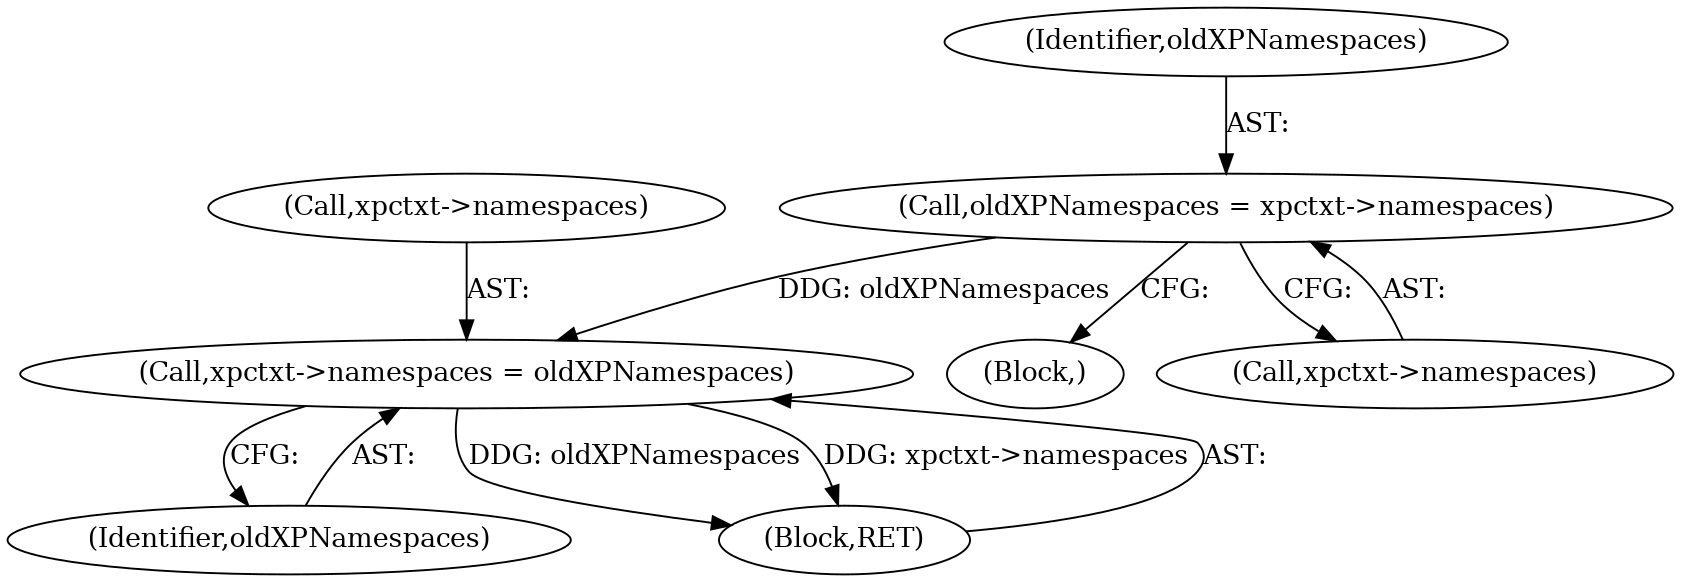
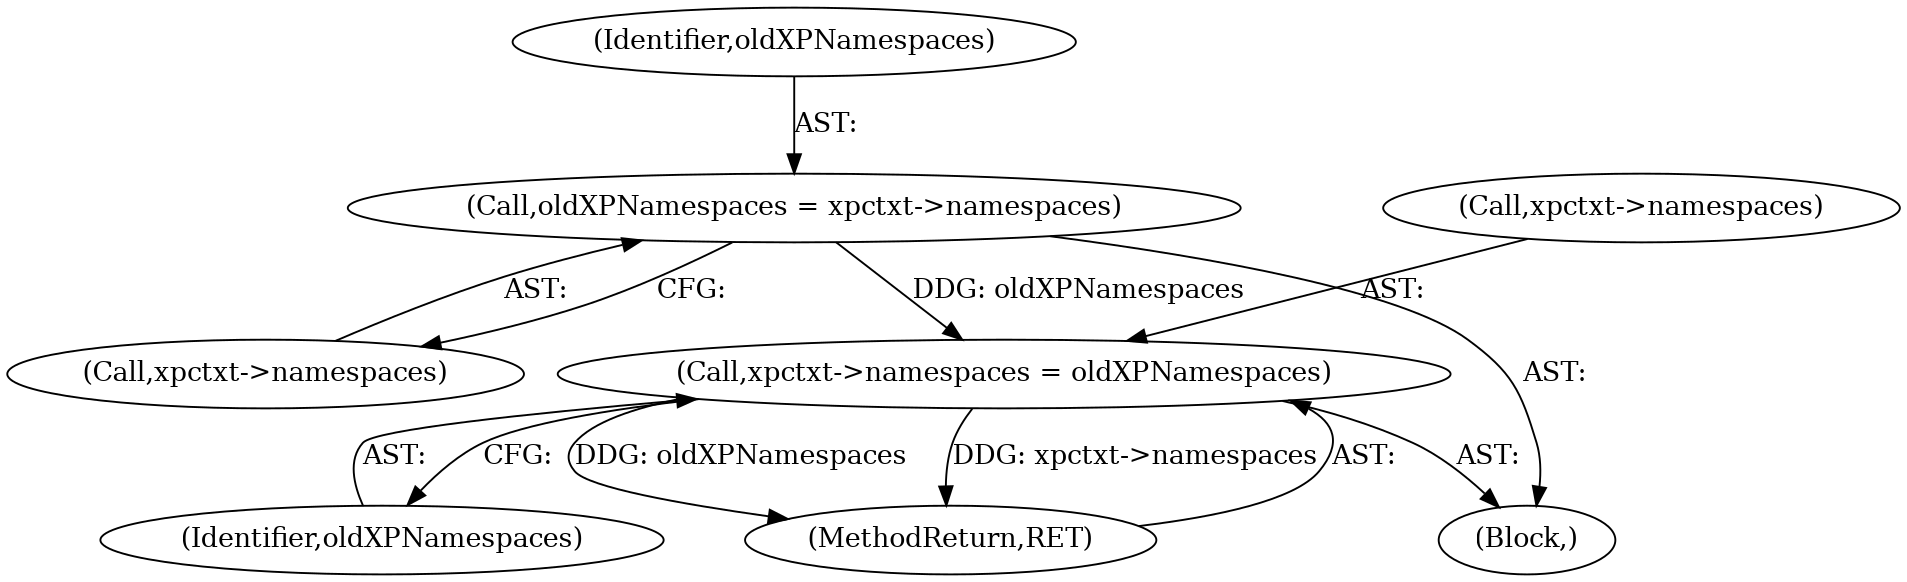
edge "(Call,oldXPNamespaces = xpctxt->namespaces)" -> "(Block,)": label "CFG: " -> "AST: "
edge "(Call,xpctxt->namespaces = oldXPNamespaces)" -> "(Block,)": added, label "AST:"
node "(Block,RET)": label "(Block,RET)" -> "(MethodReturn,RET)"
